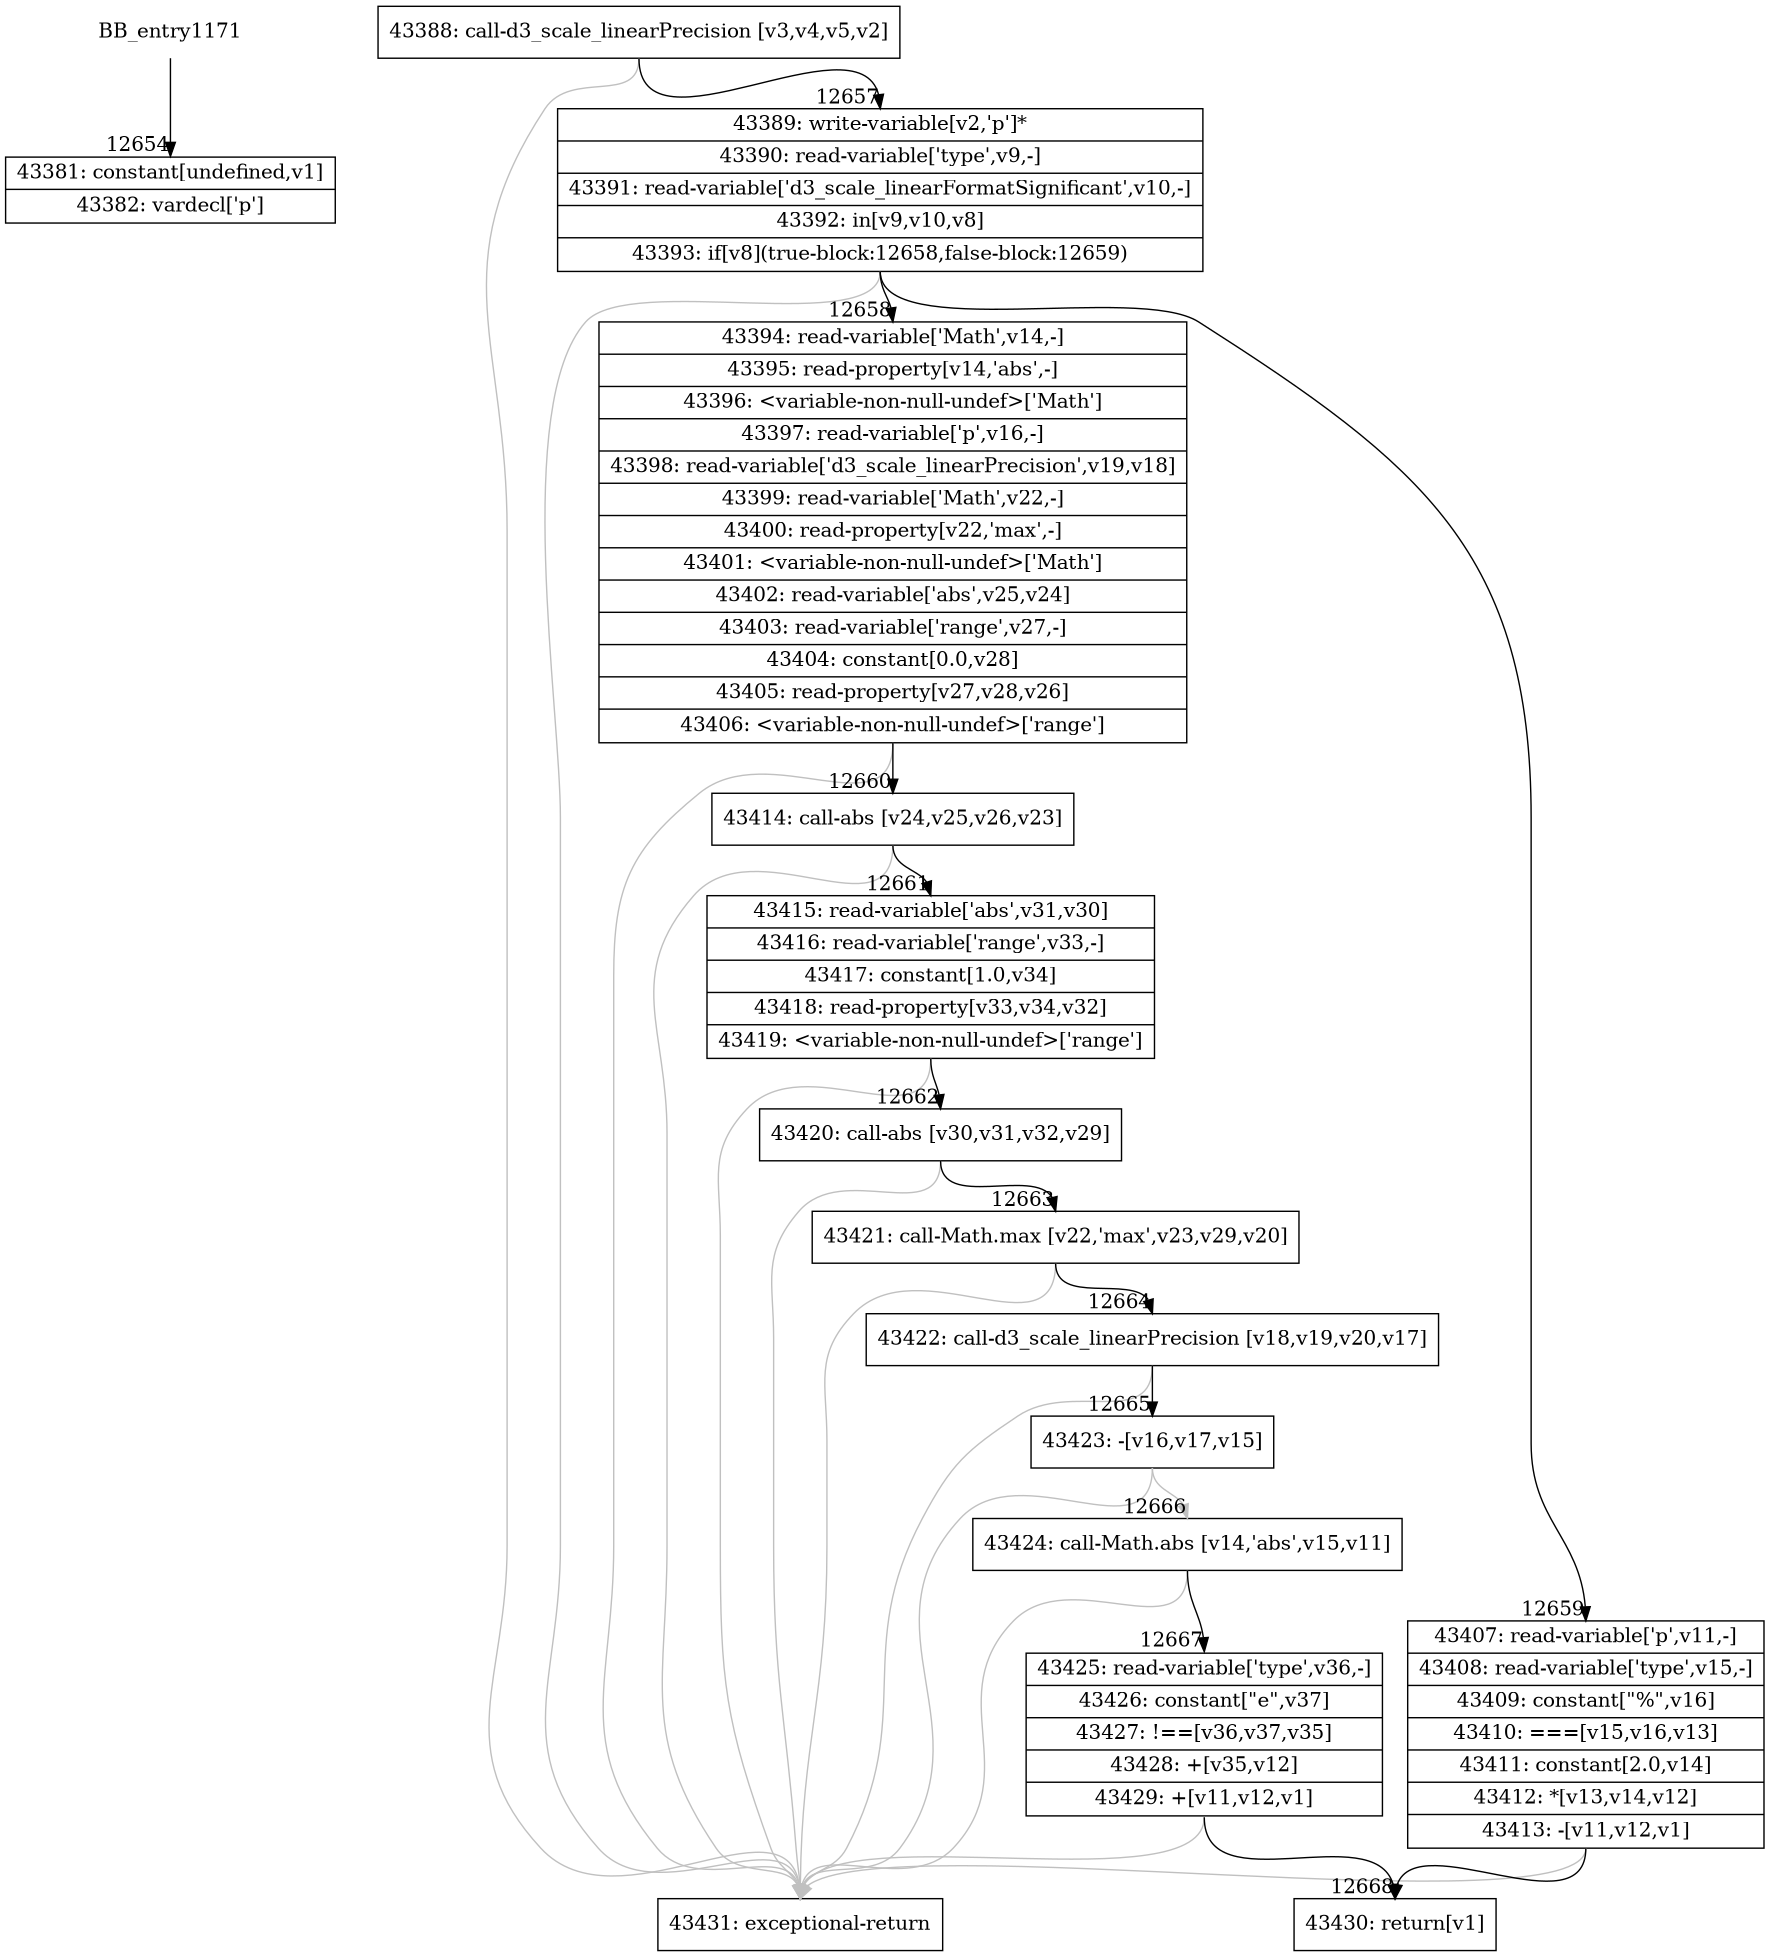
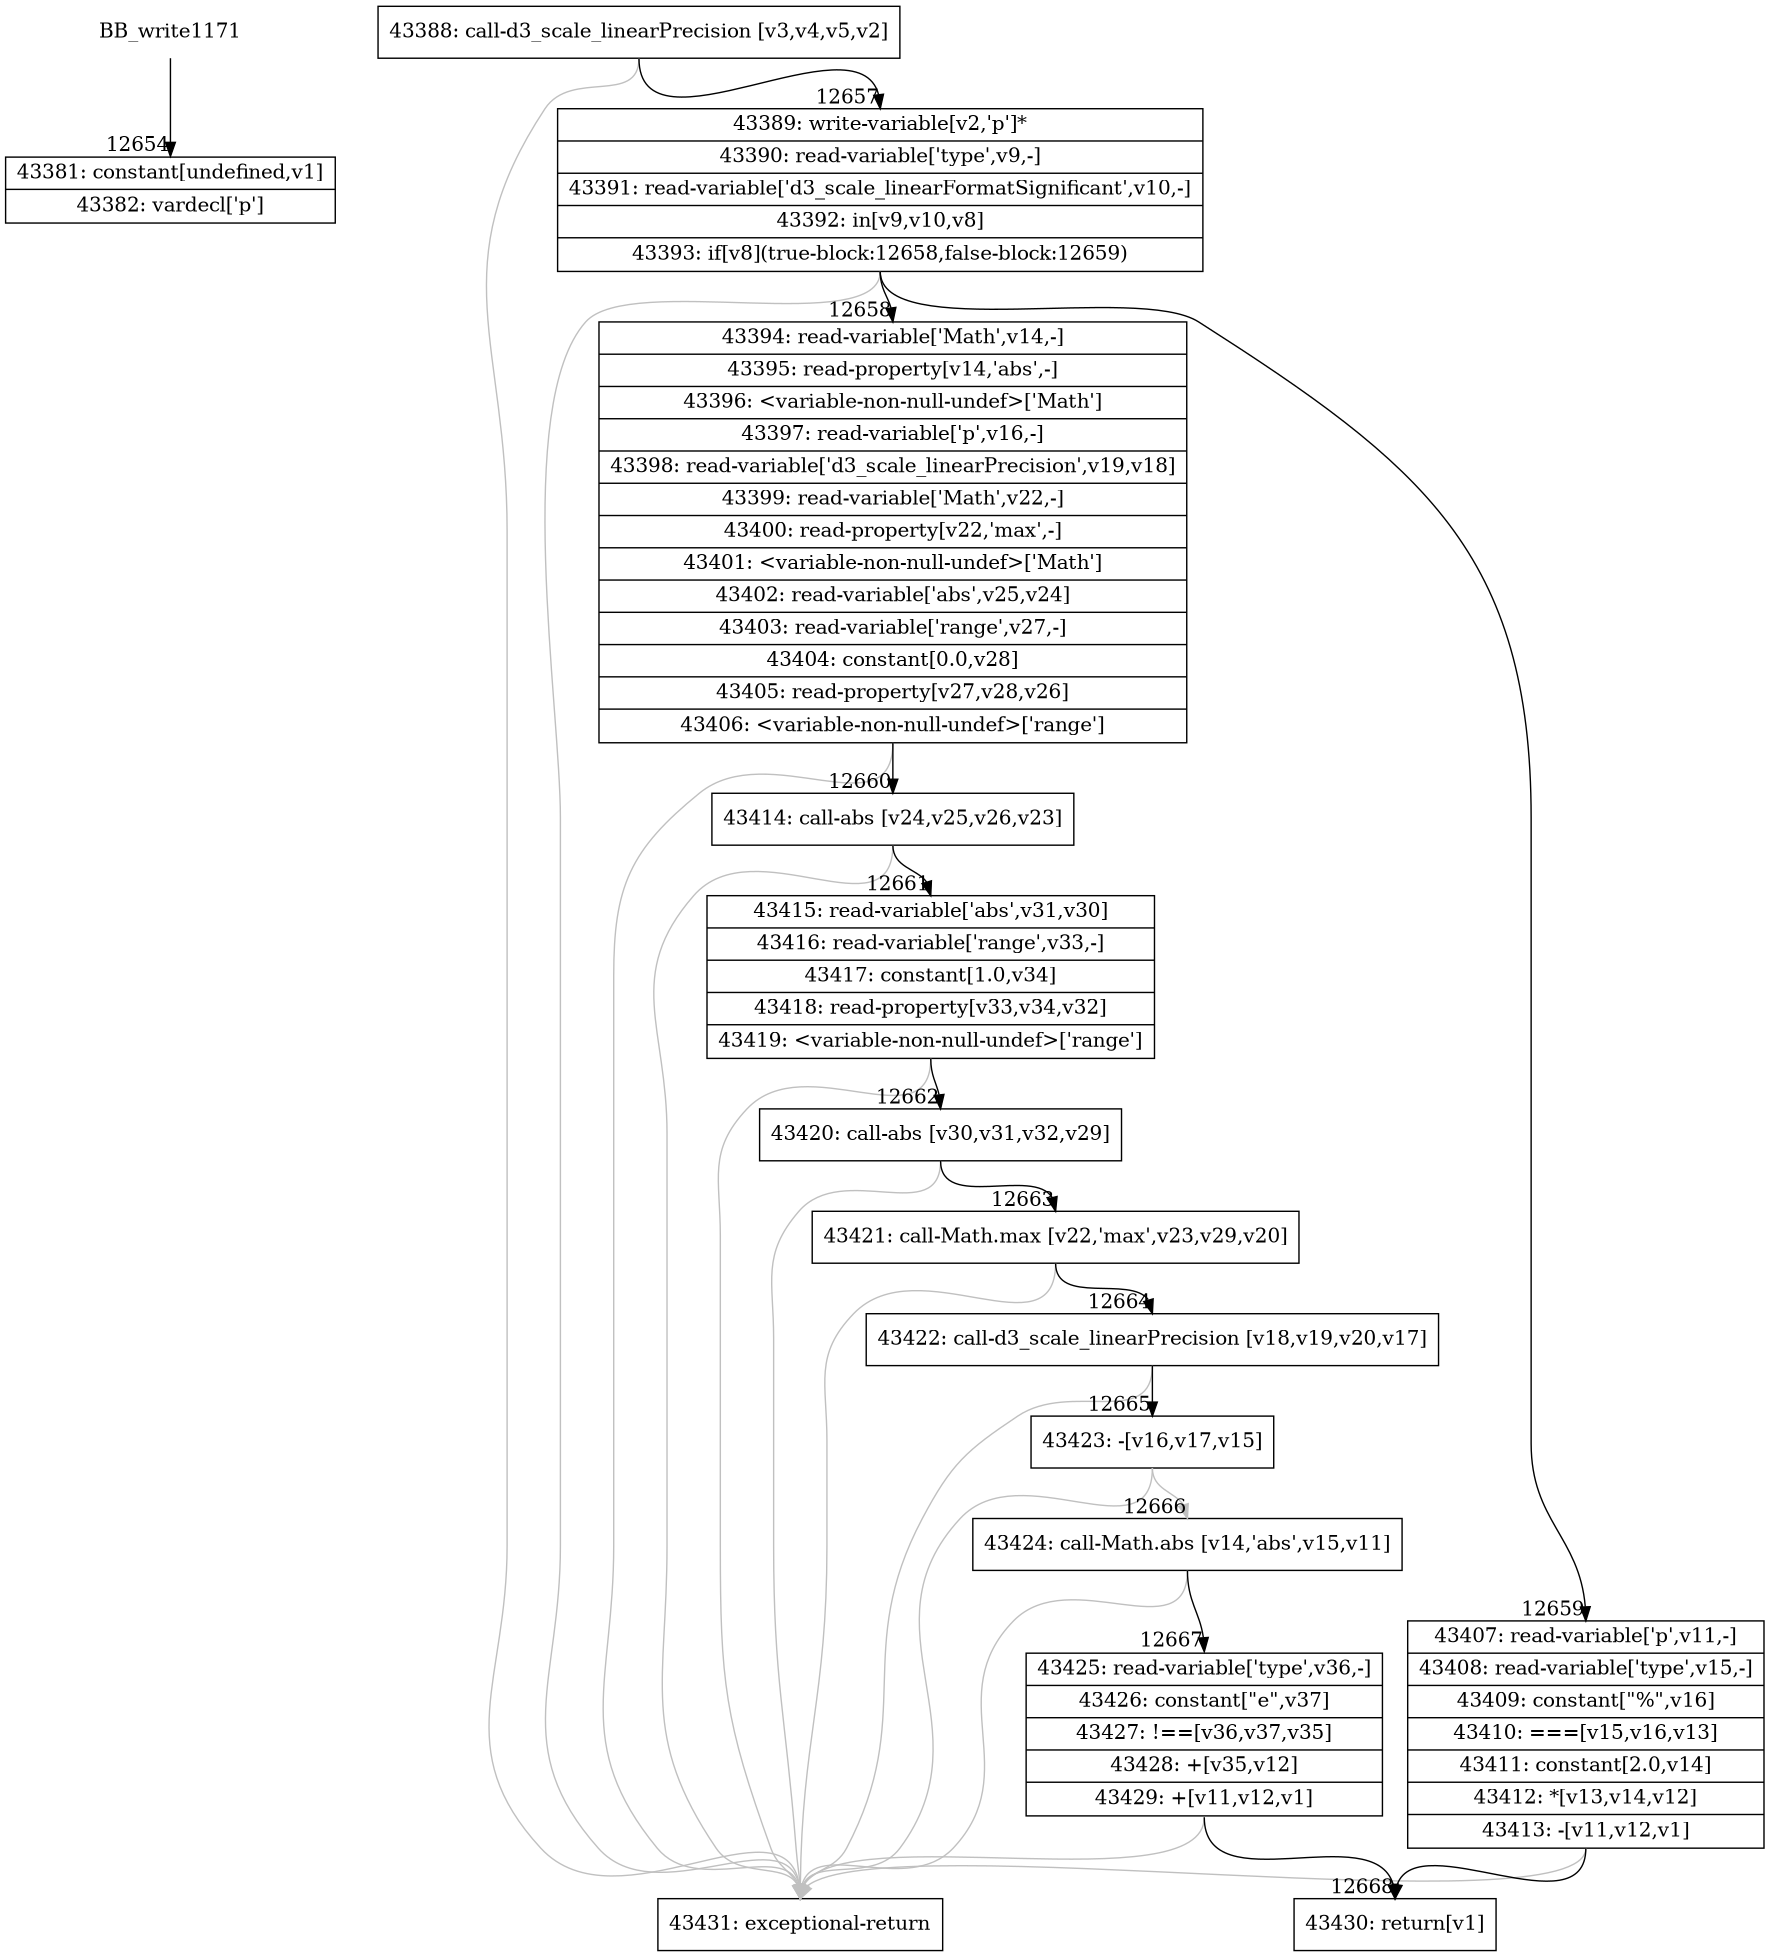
node "BB_entry1171": label "BB_entry1171" -> "BB_write1171"
